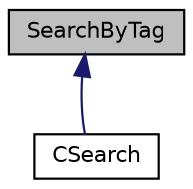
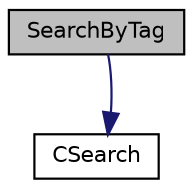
edge "CSearch" -> "SearchByTag": reversed
